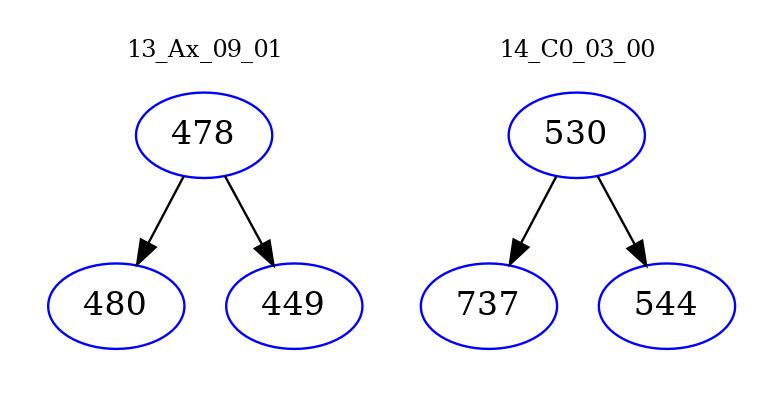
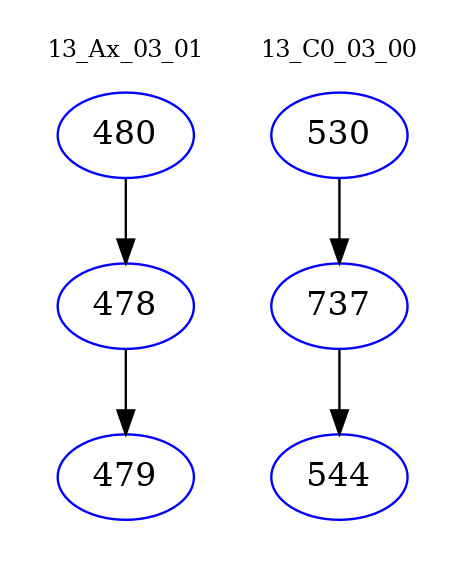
cluster "13_Ax_09_01": label "13_Ax_09_01" -> "13_Ax_03_01"
cluster "14_C0_03_00": label "14_C0_03_00" -> "13_C0_03_00"
edge "478" -> "480": reversed
edge "530" -> "544": now "737" -> "544"
node "449": label "449" -> "479"
